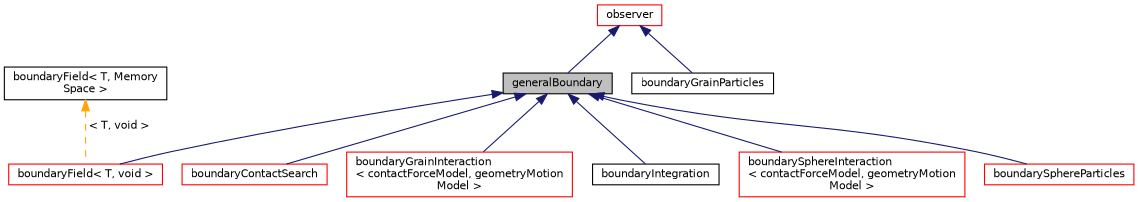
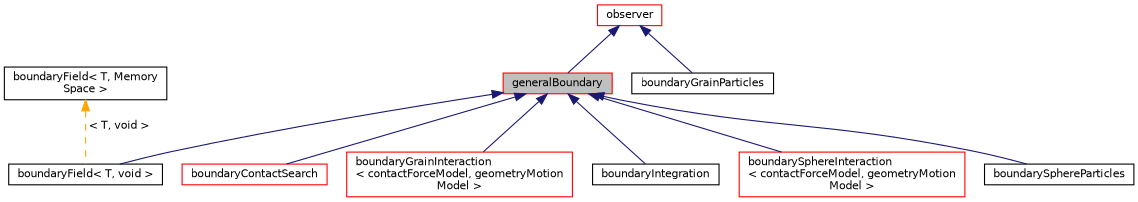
node "generalBoundary": color black -> red
node "boundaryField< T, void >": color red -> black
node "boundarySphereParticles": color red -> black
